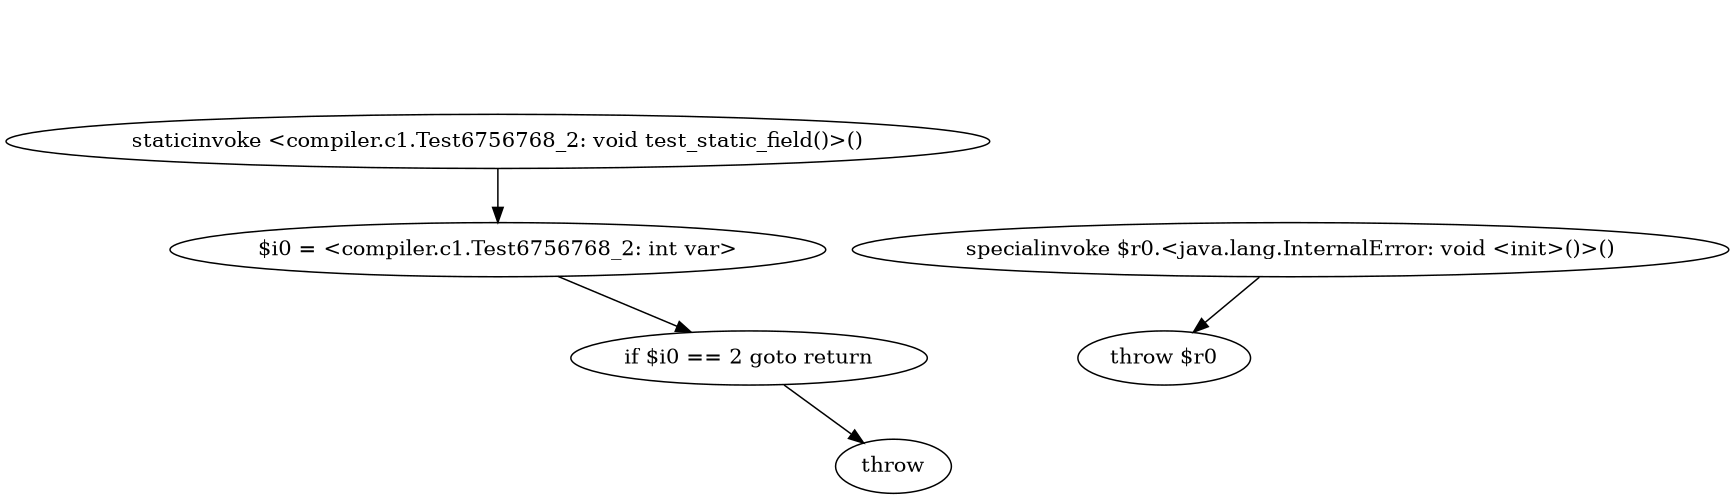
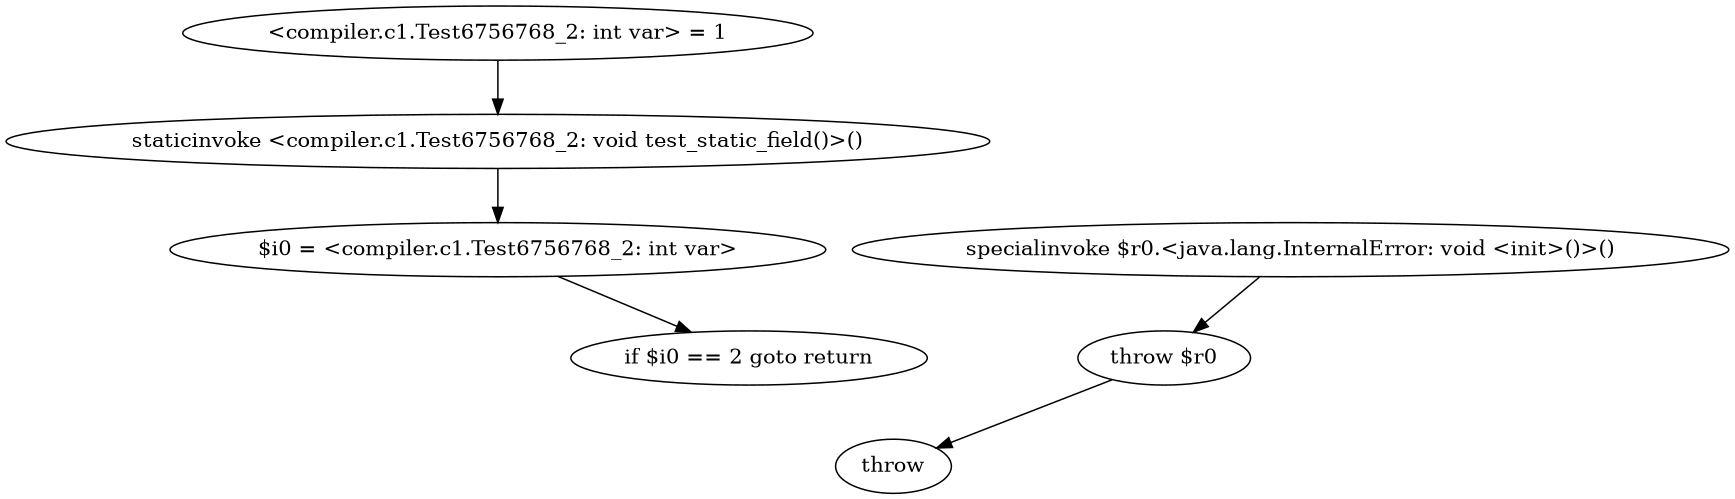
node "<compiler.c1.Test6756768_2: int var> = 1": added
edge "if $i0 == 2 goto return" -> "throw": now "throw $r0" -> "throw"
